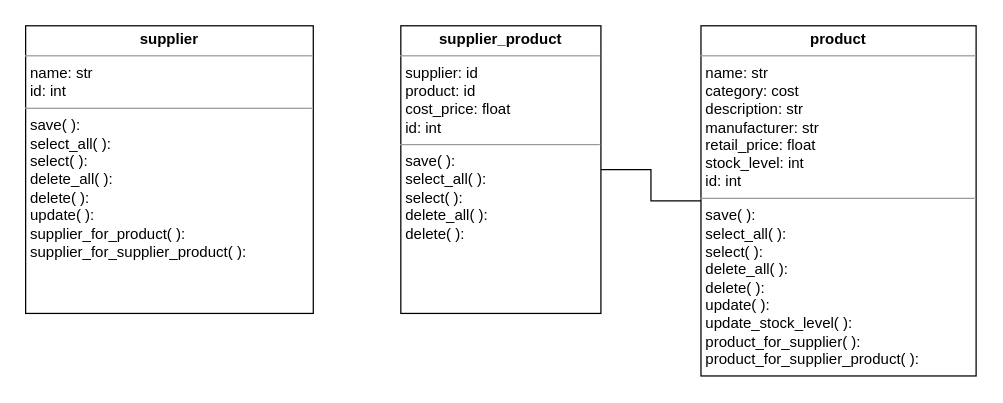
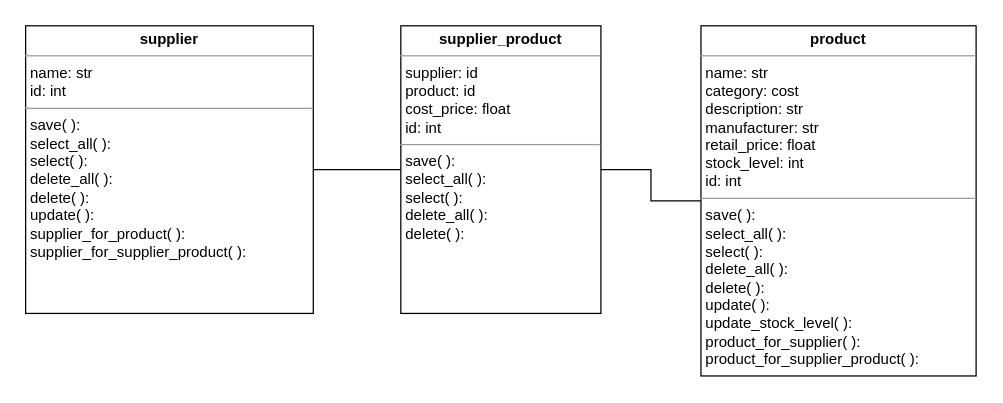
edge "supplier name: str id: int save( ): select_all( ): select( ): delete_all( ): delete( ): update( ): supplier_for_product( ): supplier_for_supplier_product( ):" -- "supplier_product supplier: id product: id cost_price: float id: int save( ): select_all( ): select( ): delete_all( ): delete( ):": added
